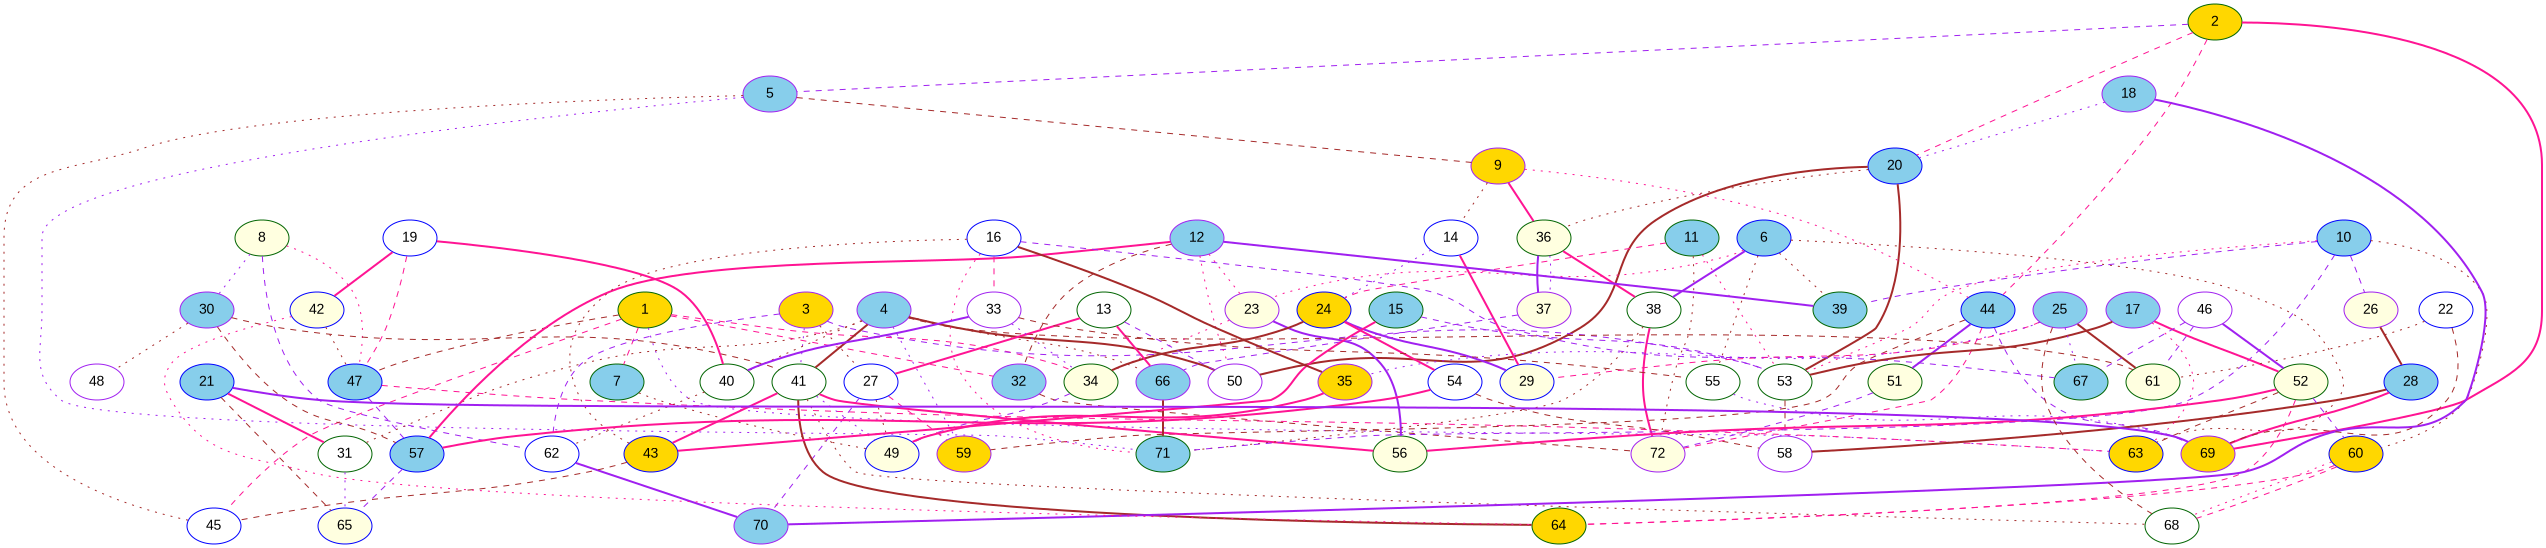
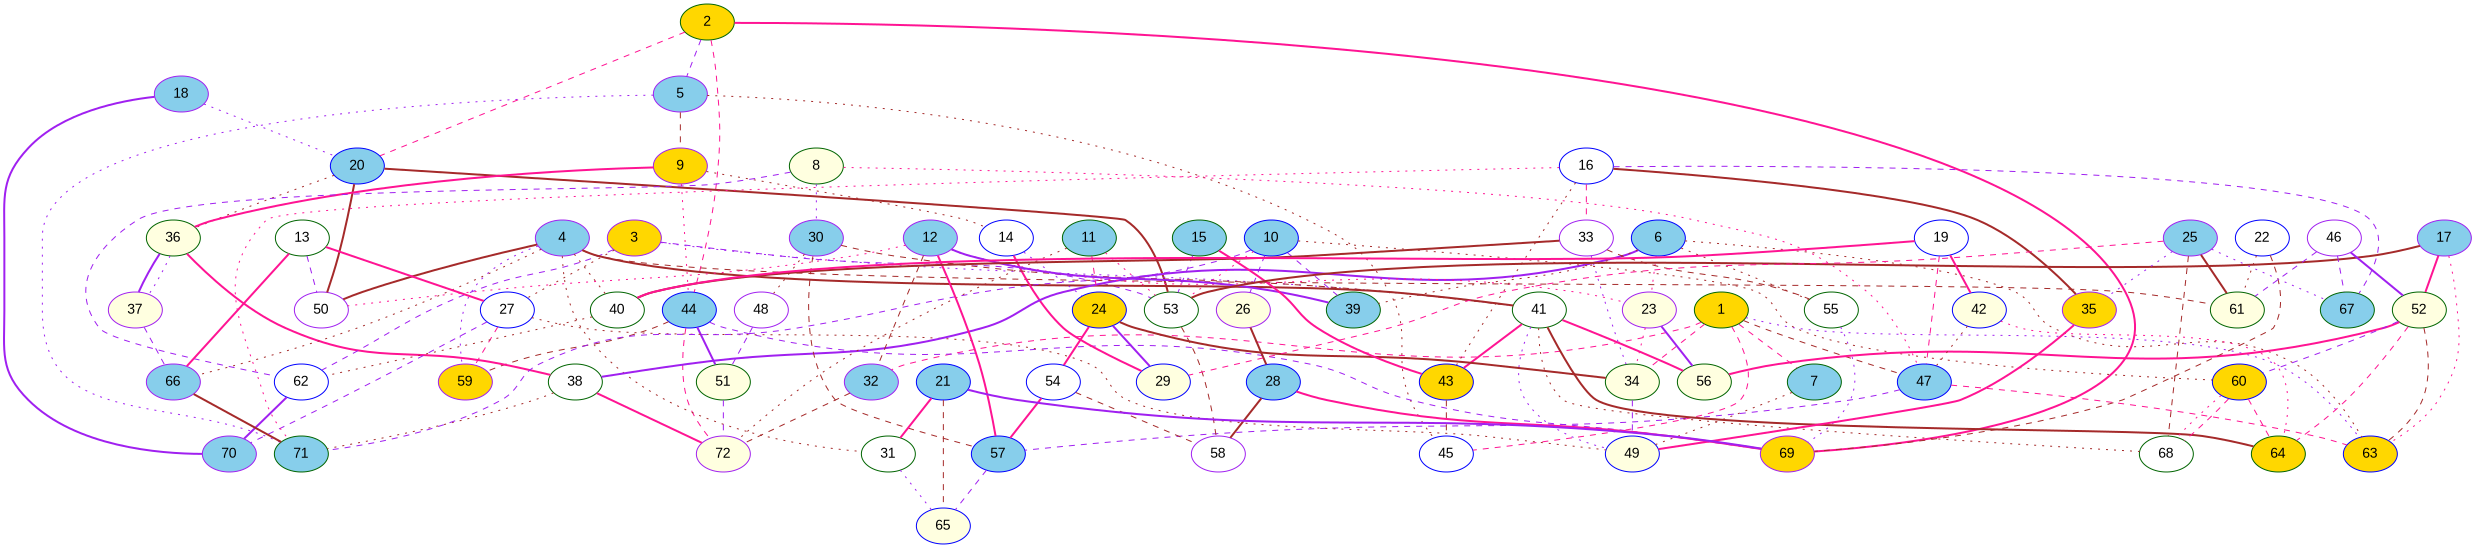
edge "48" -- "51": added
edge "33" -- "40": color purple -> brown
